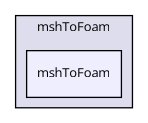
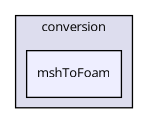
cluster "mshToFoam": label "mshToFoam" -> "conversion"
